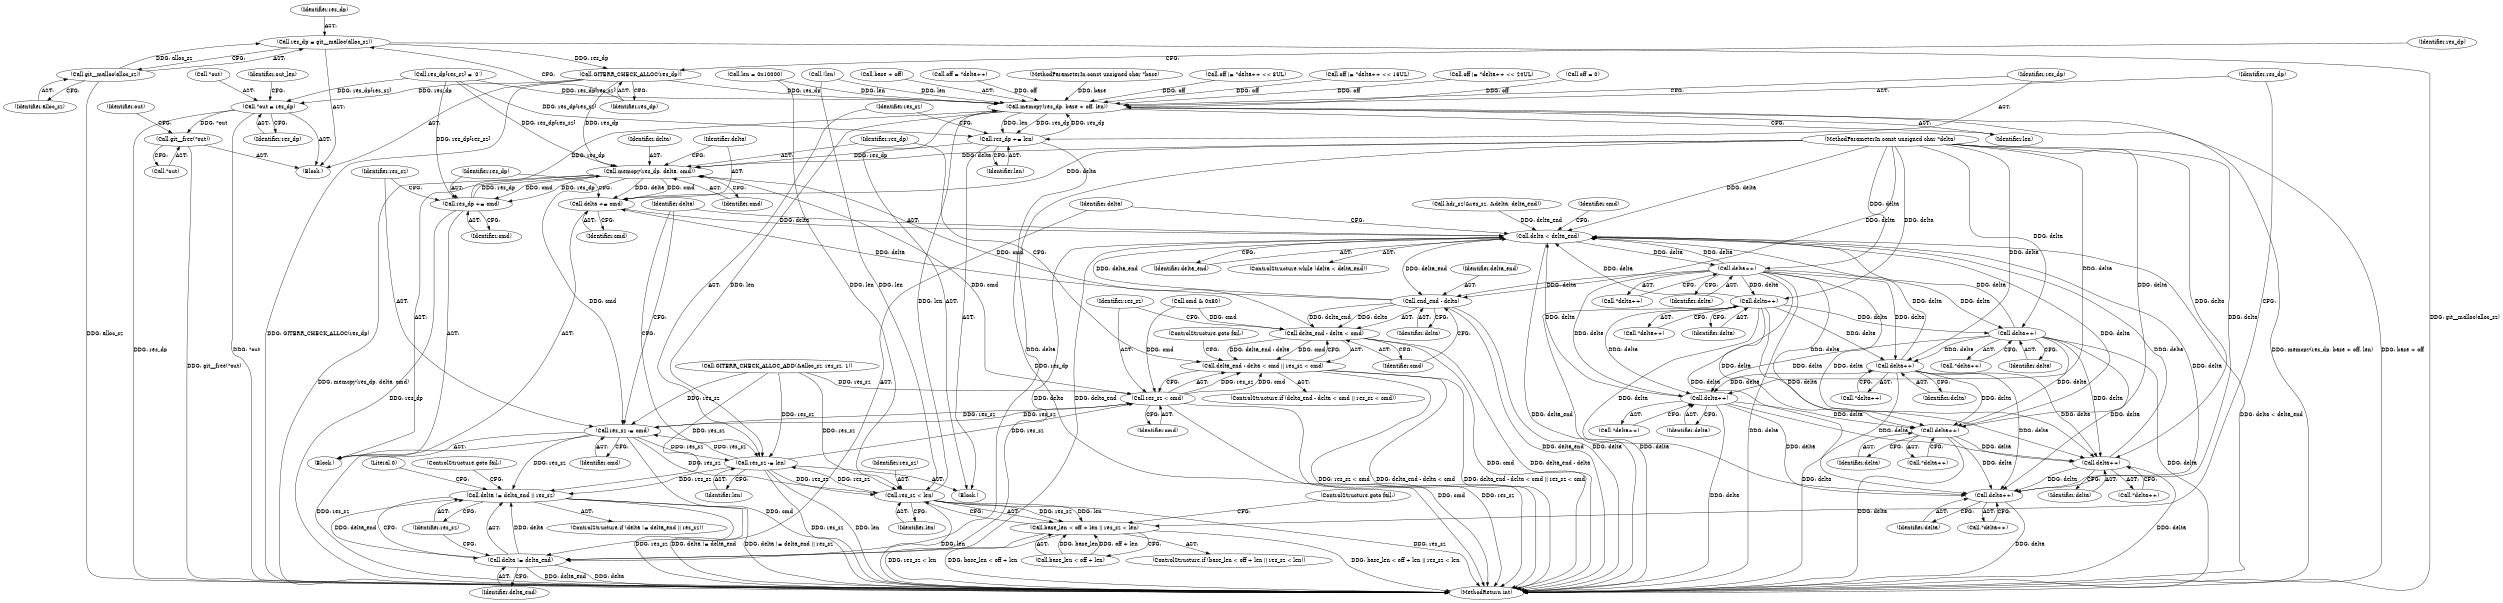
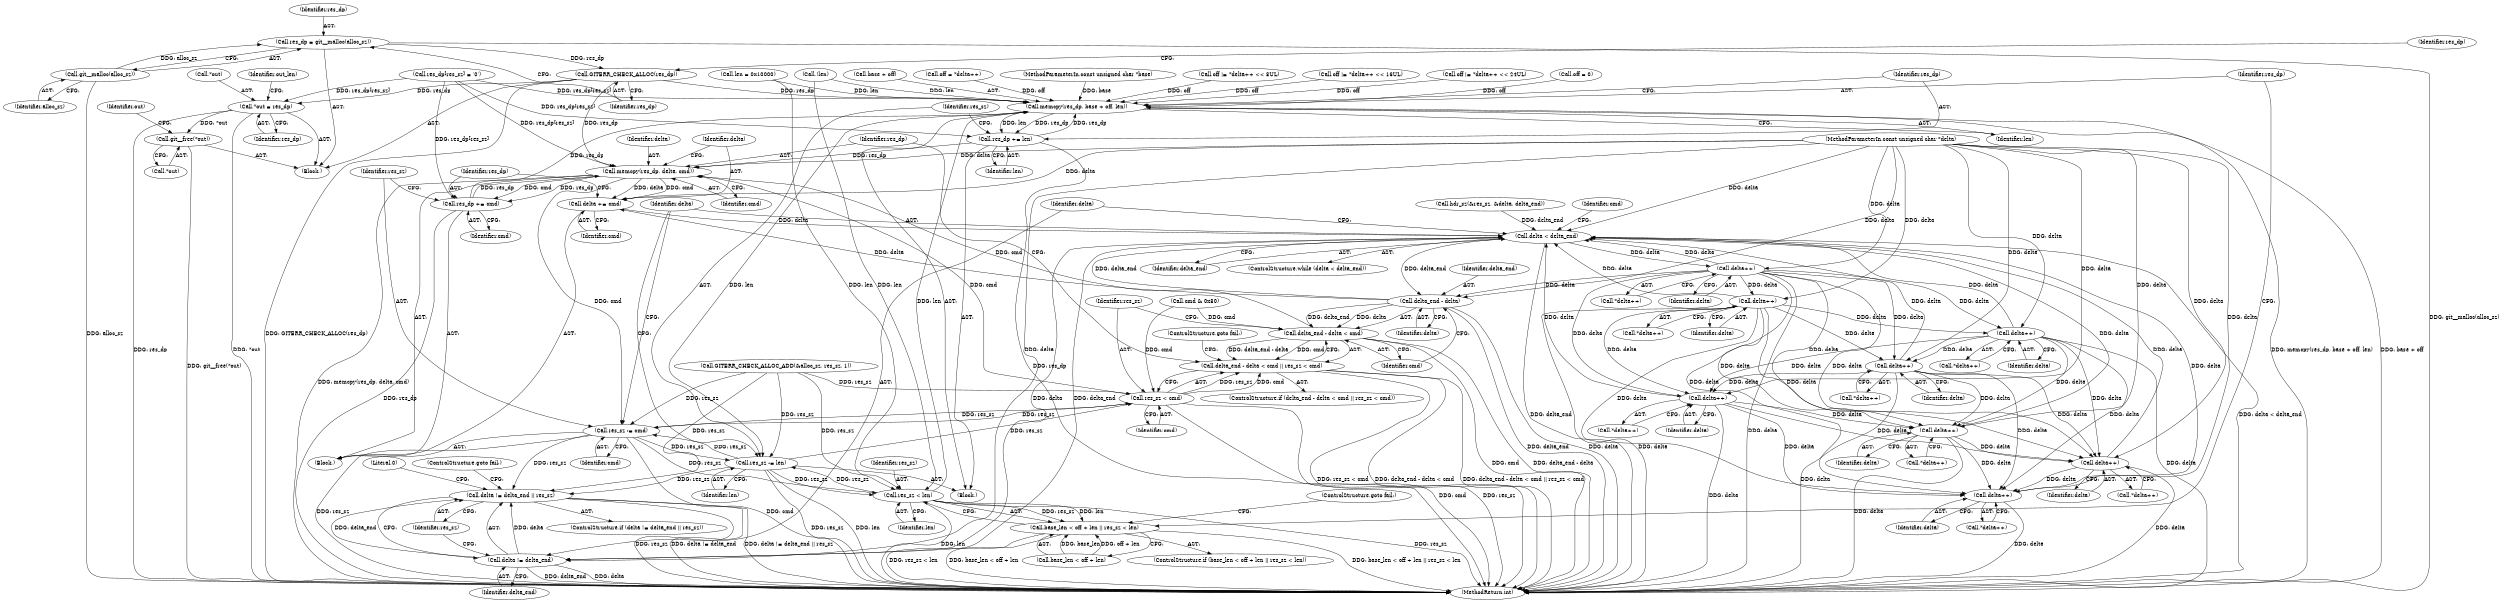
node "(Call,end_end - delta)": label "(Call,end_end - delta)" -> "(Call,delta_end - delta)"
